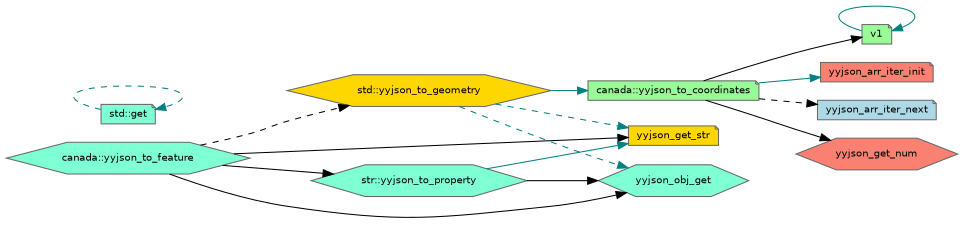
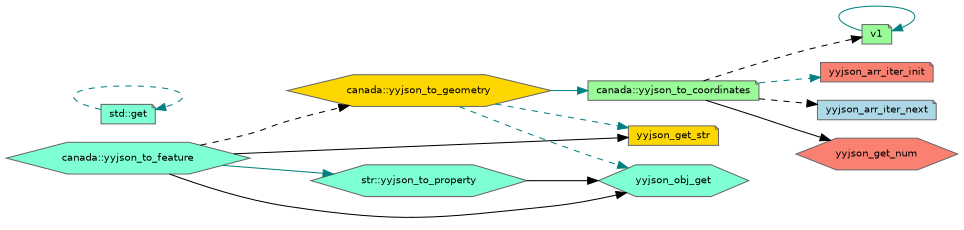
edge "canada::yyjson_to_coordinates" -> "v1": style solid -> dashed
edge "canada::yyjson_to_coordinates" -> "yyjson_arr_iter_init": style solid -> dashed
node "std::yyjson_to_geometry": label "std::yyjson_to_geometry" -> "canada::yyjson_to_geometry"
edge "str::yyjson_to_property" -> "yyjson_get_str": removed
edge "canada::yyjson_to_feature" -> "str::yyjson_to_property": color black -> teal
